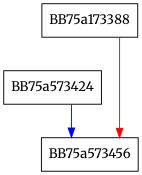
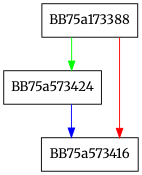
edge "BB75a173388" -> "BB75a573424": added
node "BB75a573456": label "BB75a573456" -> "BB75a573416"
